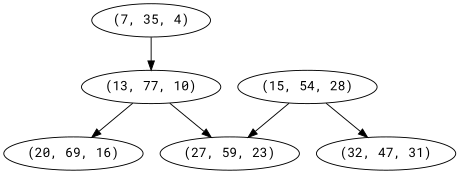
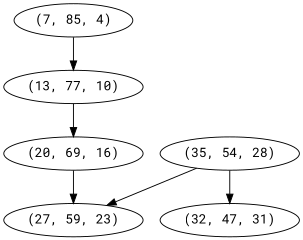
node "(7, 35, 4)": label "(7, 35, 4)" -> "(7, 85, 4)"
node "(15, 54, 28)": label "(15, 54, 28)" -> "(35, 54, 28)"
edge "(13, 77, 10)" -> "(27, 59, 23)": now "(20, 69, 16)" -> "(27, 59, 23)"
